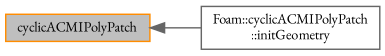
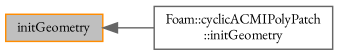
node "cyclicACMIPolyPatch": label "cyclicACMIPolyPatch" -> "initGeometry"
